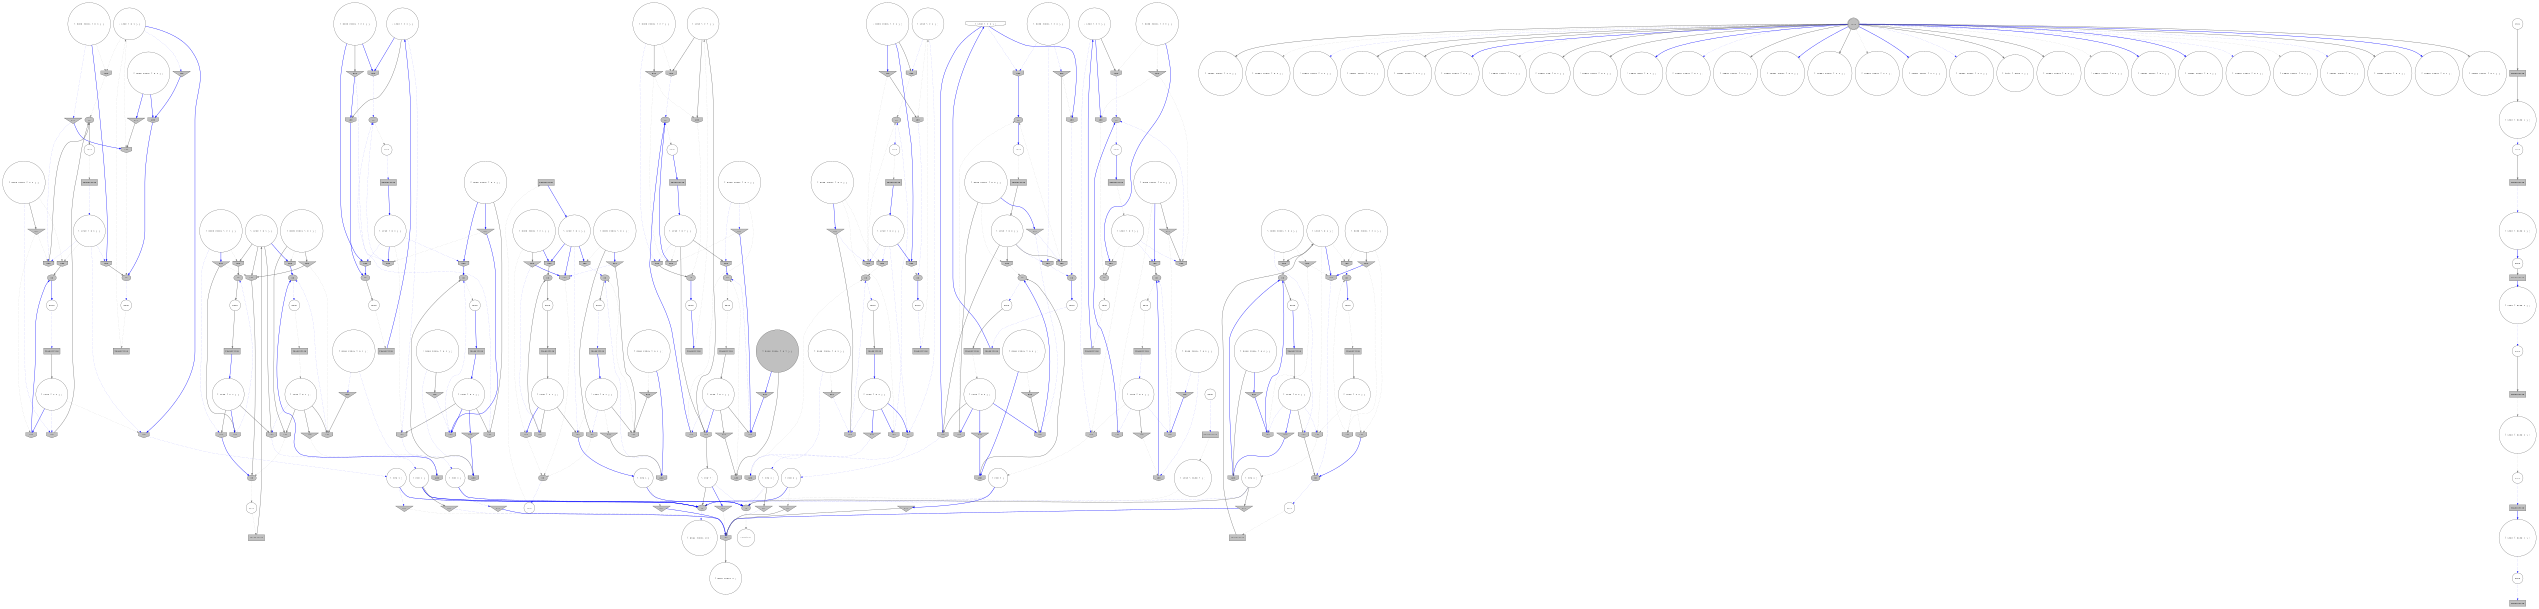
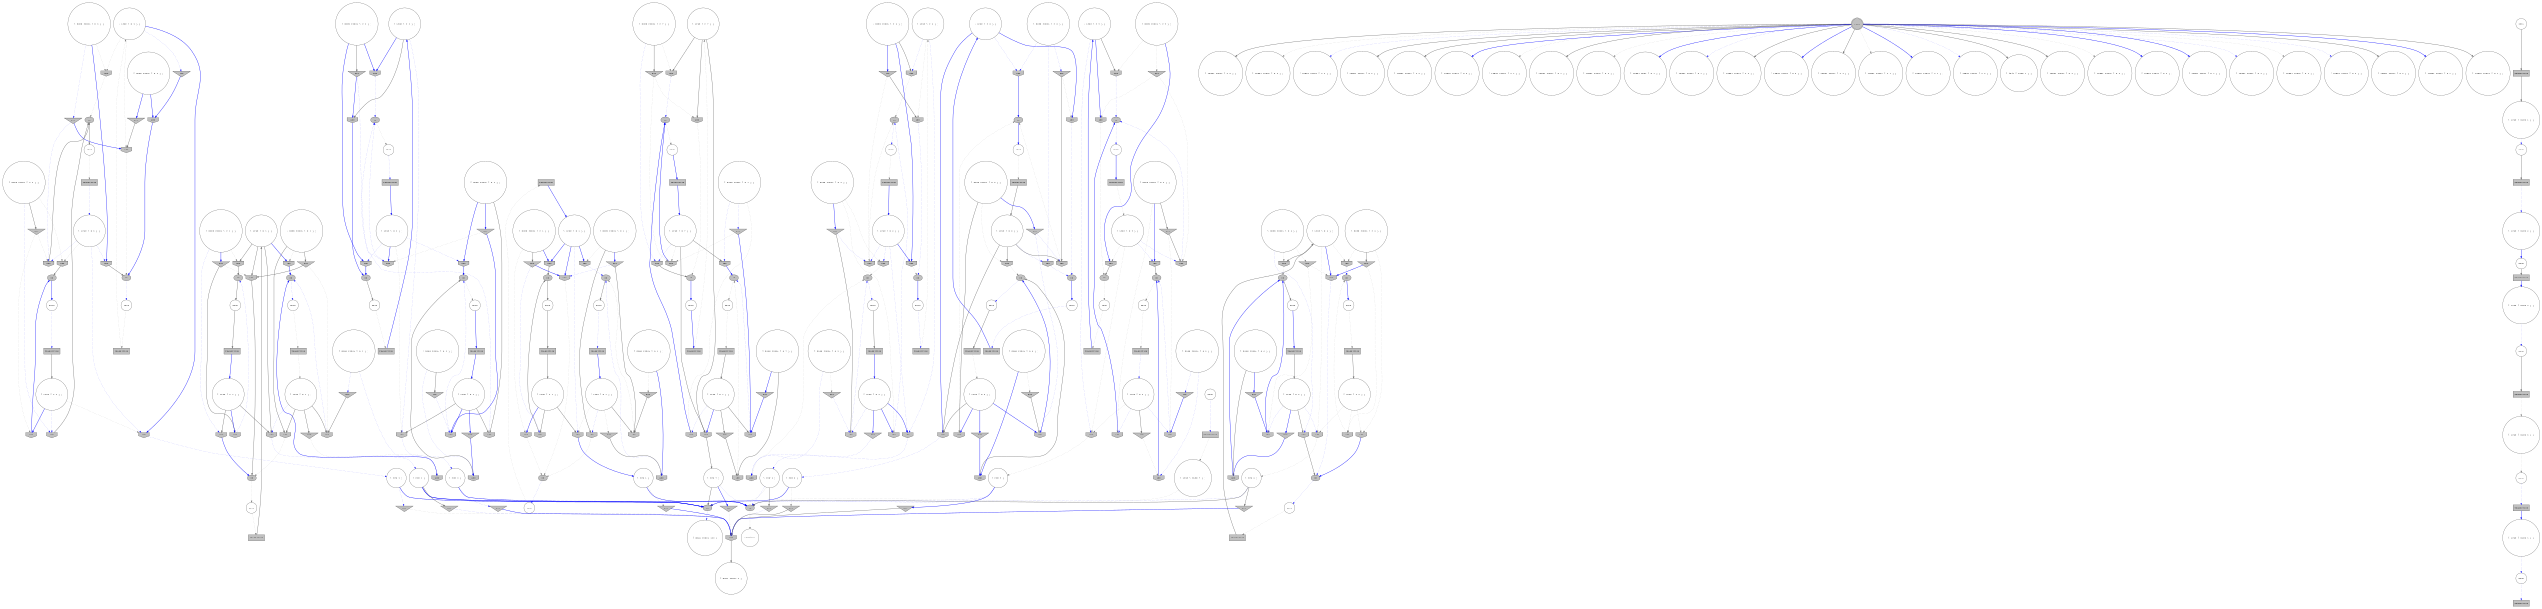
node "( true ( r 8 ) )": shape invhouse -> circle
edge "TRUE" -> "( legal robot ( a 9 ) )": style bold -> dotted
node "( legal row ( b 5 ) )": label "( legal row ( b 5 ) )" -> "( legal robot ( b 5 ) )"
node "( does robot ( a 7 ) )": fillcolor grey -> white
